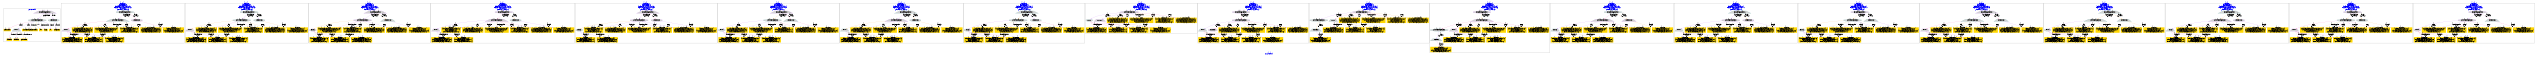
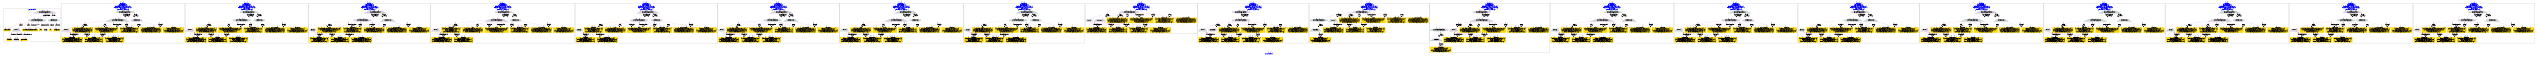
node "Origin": fillcolor gold -> lightgray
node "deathDate": fillcolor gold -> lightgray
